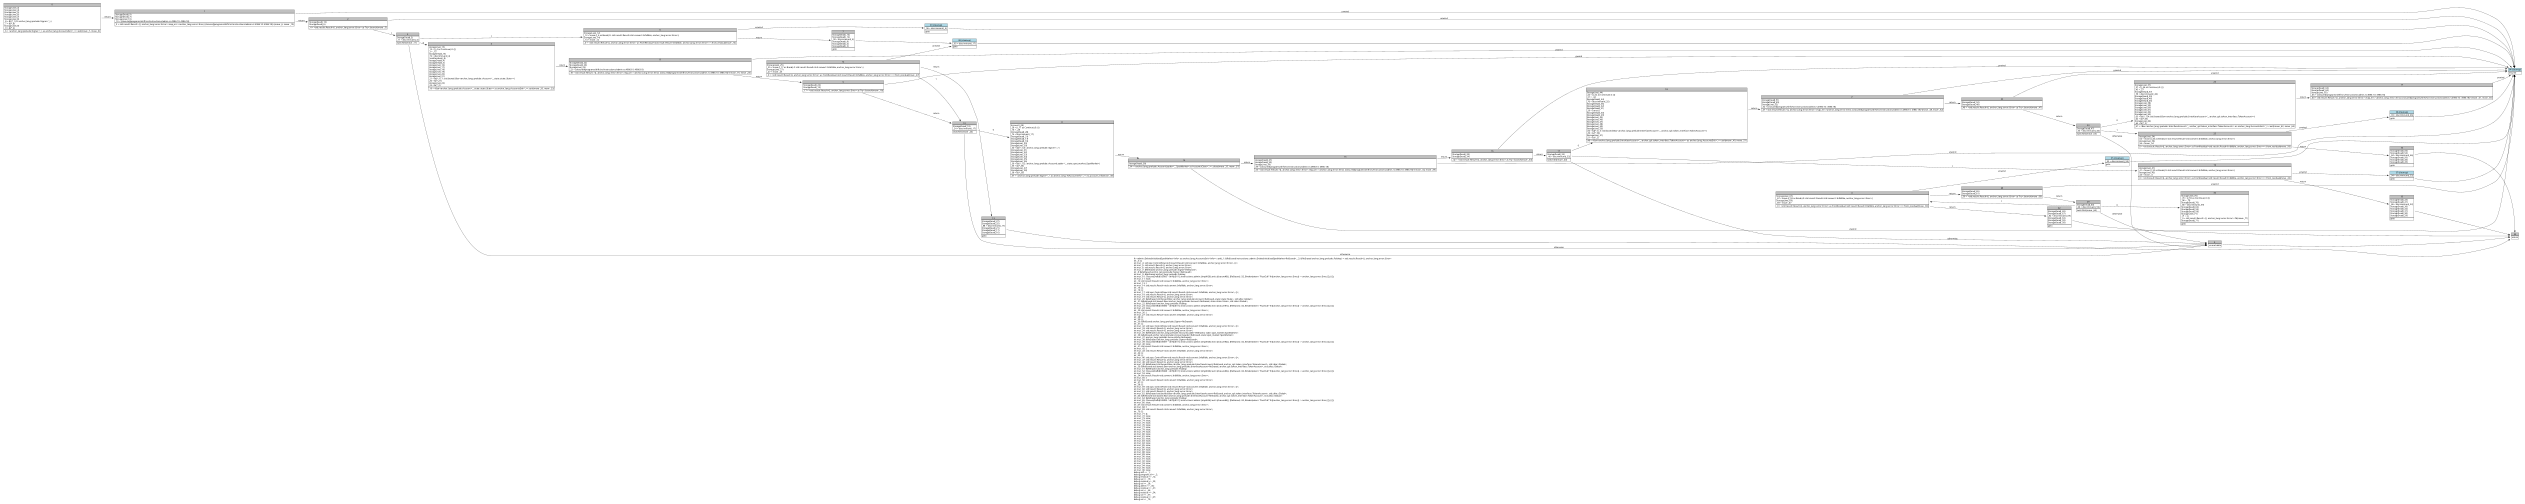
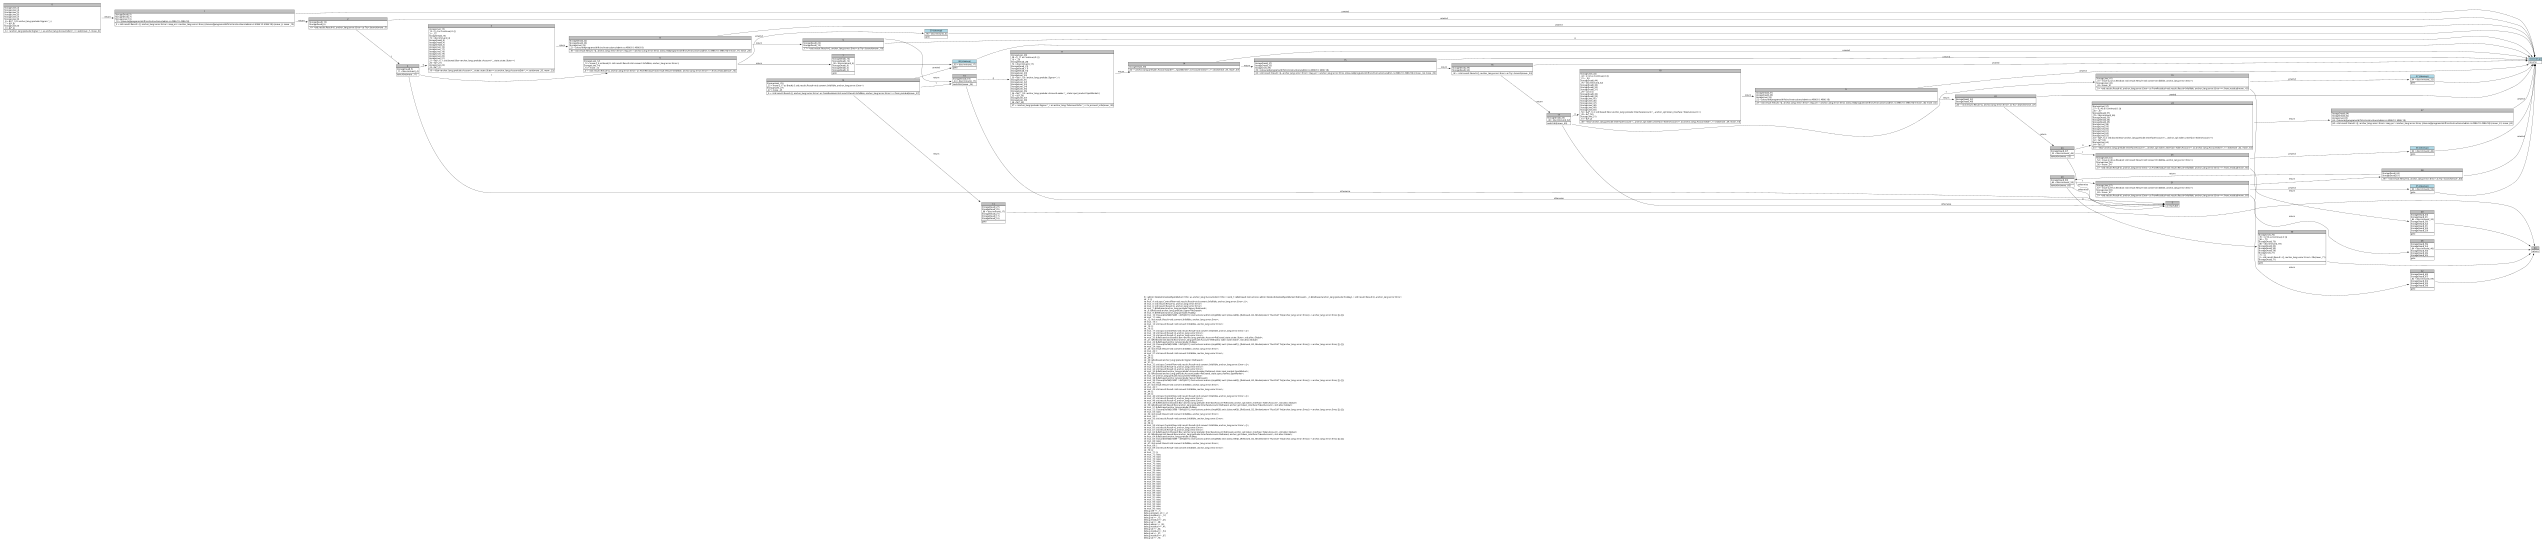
edge "9" -> "34 (cleanup)": label "unwind" -> "0"
node "4": text "FromResidual(_8)" -> "StorageDead(_8)"
node "11": text "Account(_28)" -> "StorageLive(_28)"
edge "5" -> "33": now "30" -> "33"
